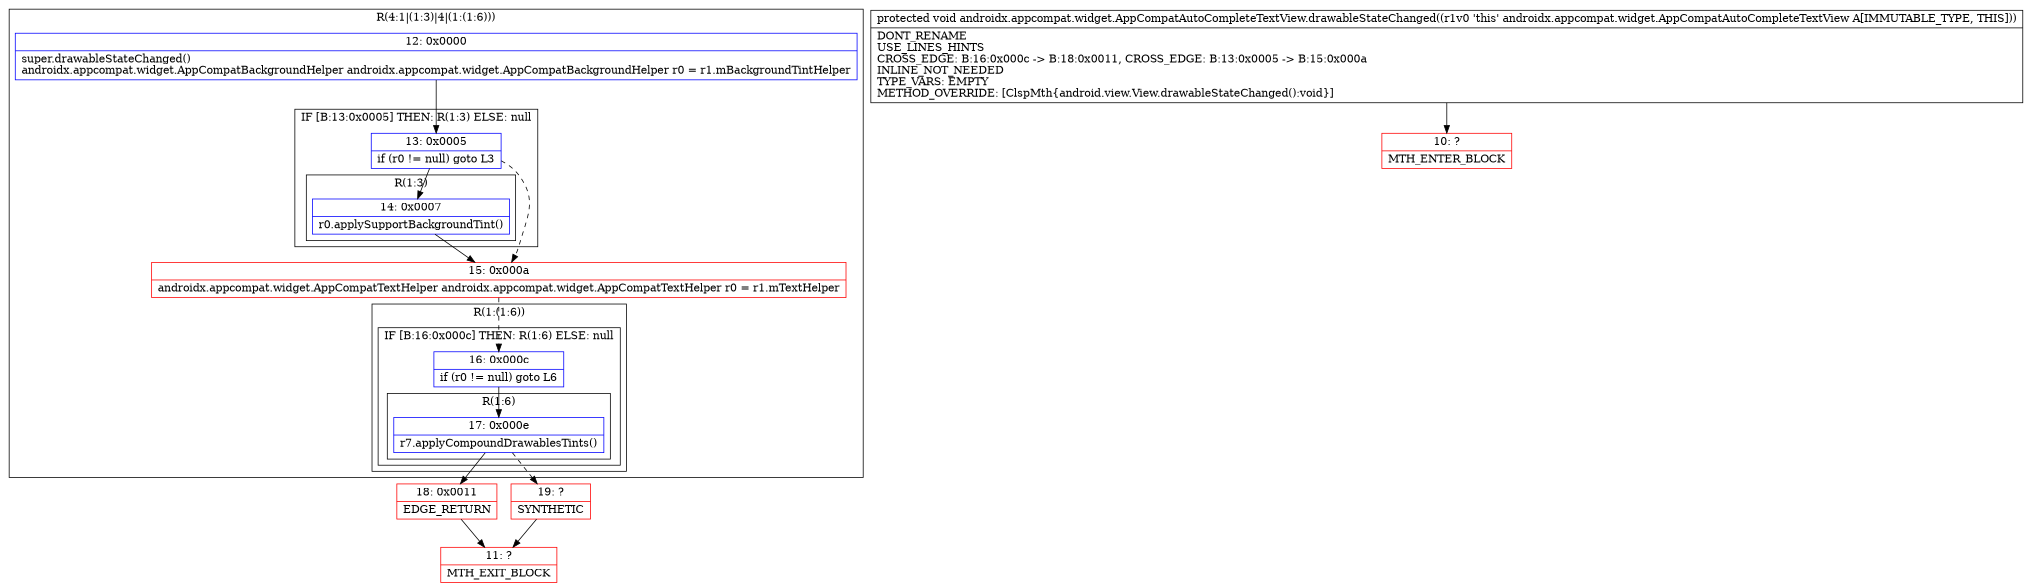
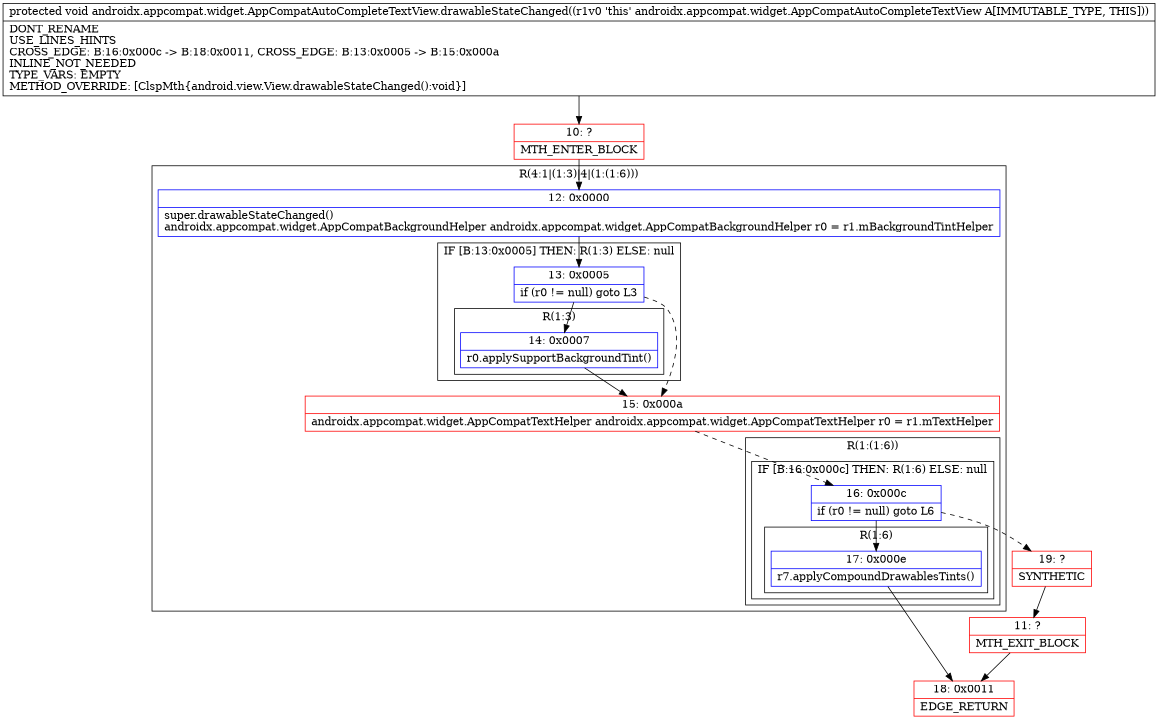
edge "10: ?" -> "12: 0x0000": added
edge "17: 0x000e" -> "19: ?": now "16: 0x000c" -> "19: ?"
edge "18: 0x0011" -> "11: ?": reversed
